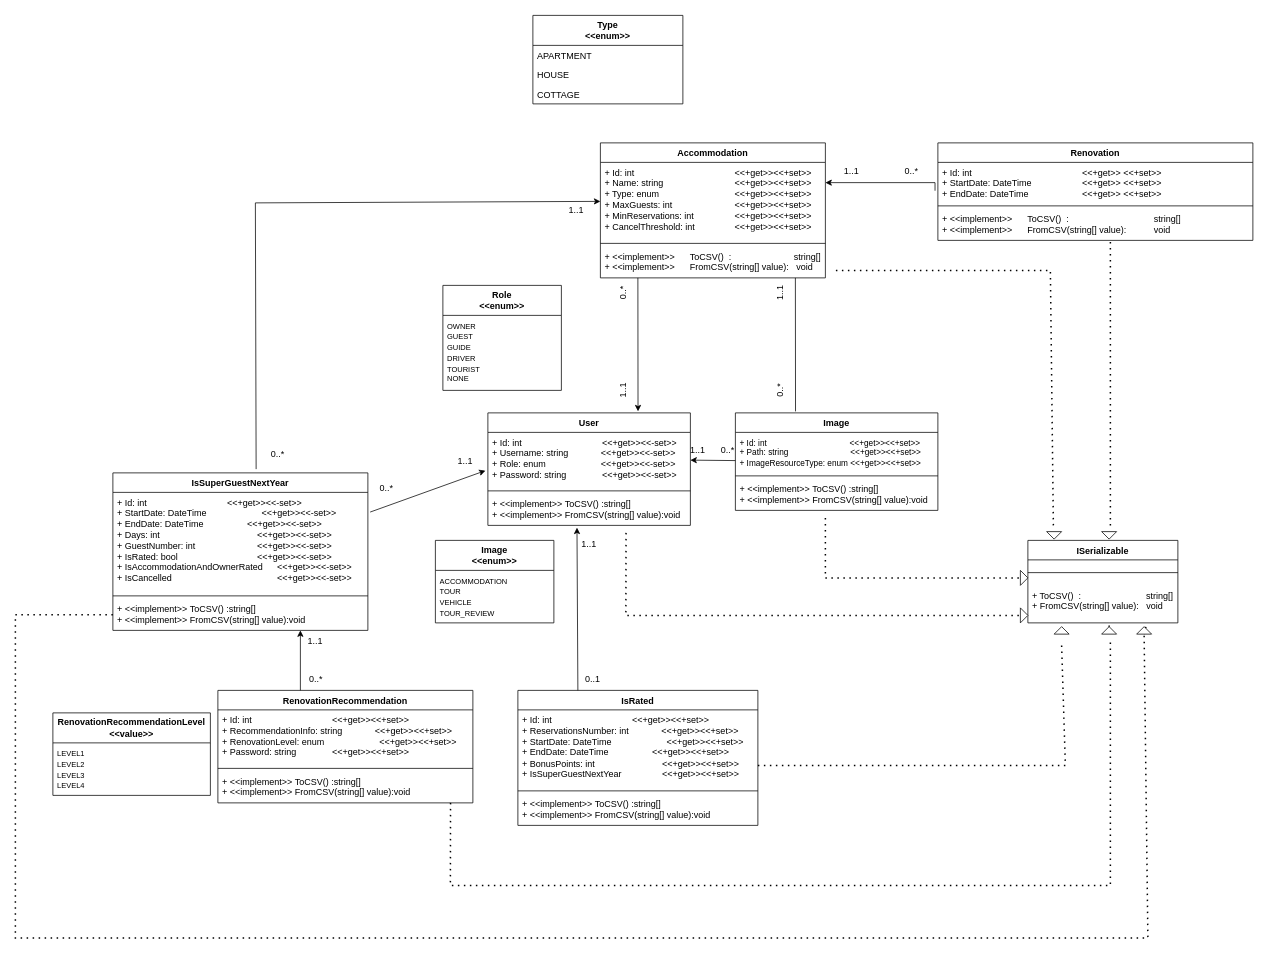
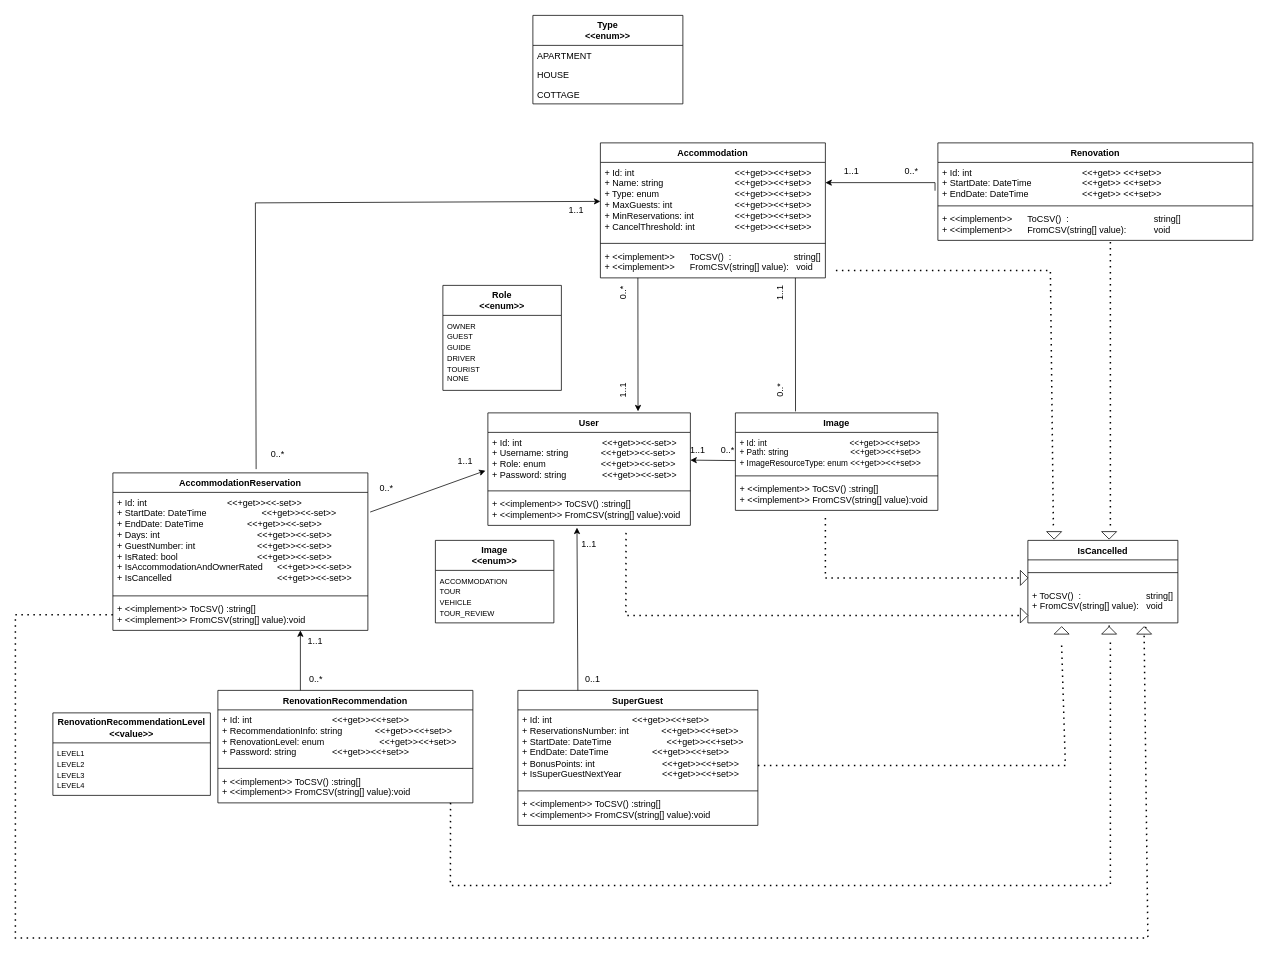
node "IsSuperGuestNextYear": label "IsSuperGuestNextYear" -> "AccommodationReservation"
node "ISerializable": label "ISerializable" -> "IsCancelled"
node "IsRated": label "IsRated" -> "SuperGuest"
